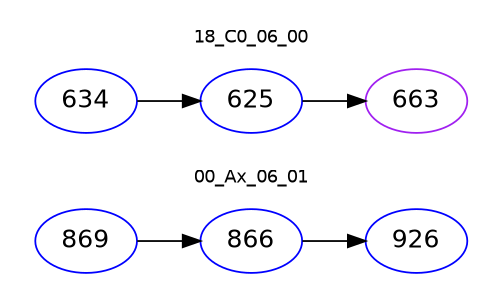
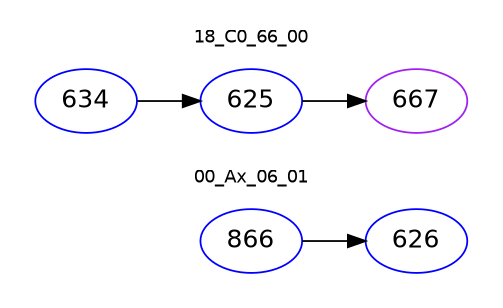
cluster "18_C0_06_00": label "18_C0_06_00" -> "18_C0_66_00"
node "663": label "663" -> "667"
node "869": removed
node "926": label "926" -> "626"
